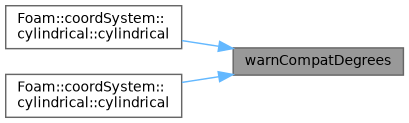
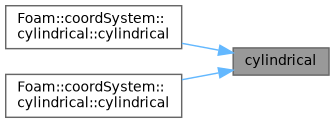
node "warnCompatDegrees": label "warnCompatDegrees" -> "cylindrical"
